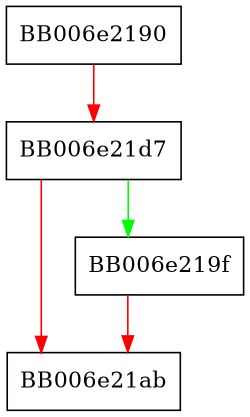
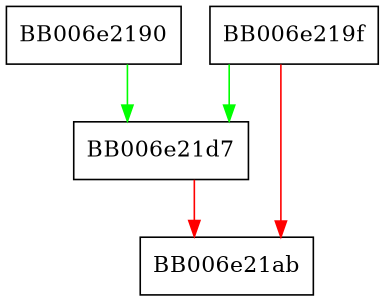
edge "BB006e2190" -> "BB006e21d7": color red -> green
edge "BB006e21d7" -> "BB006e219f": reversed
